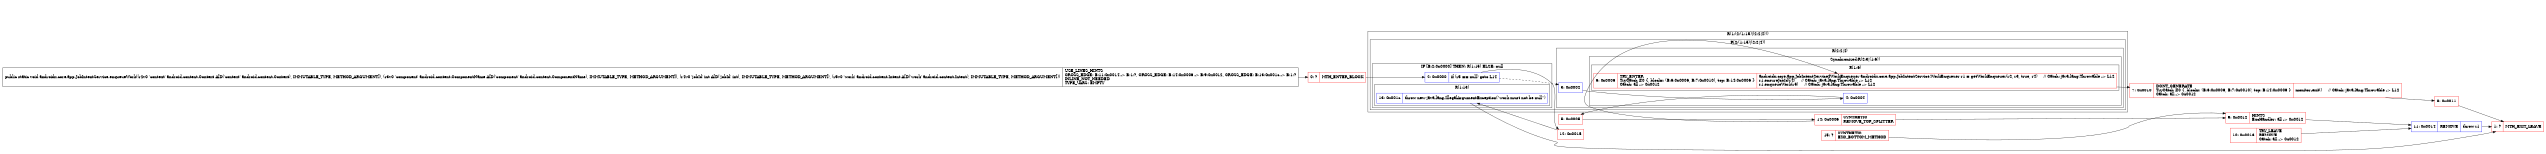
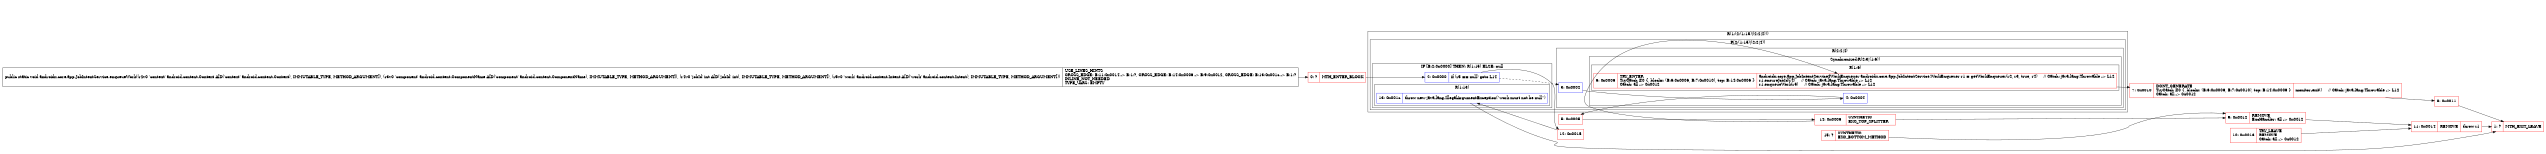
node "9: 0x0012": text "HINTS" -> "REMOVE"
node "14: 0x0006": text "REMOVE_TOP_SPLITTER" -> "EXC_TOP_SPLITTER"
node "11: 0x0014": color blue -> red
